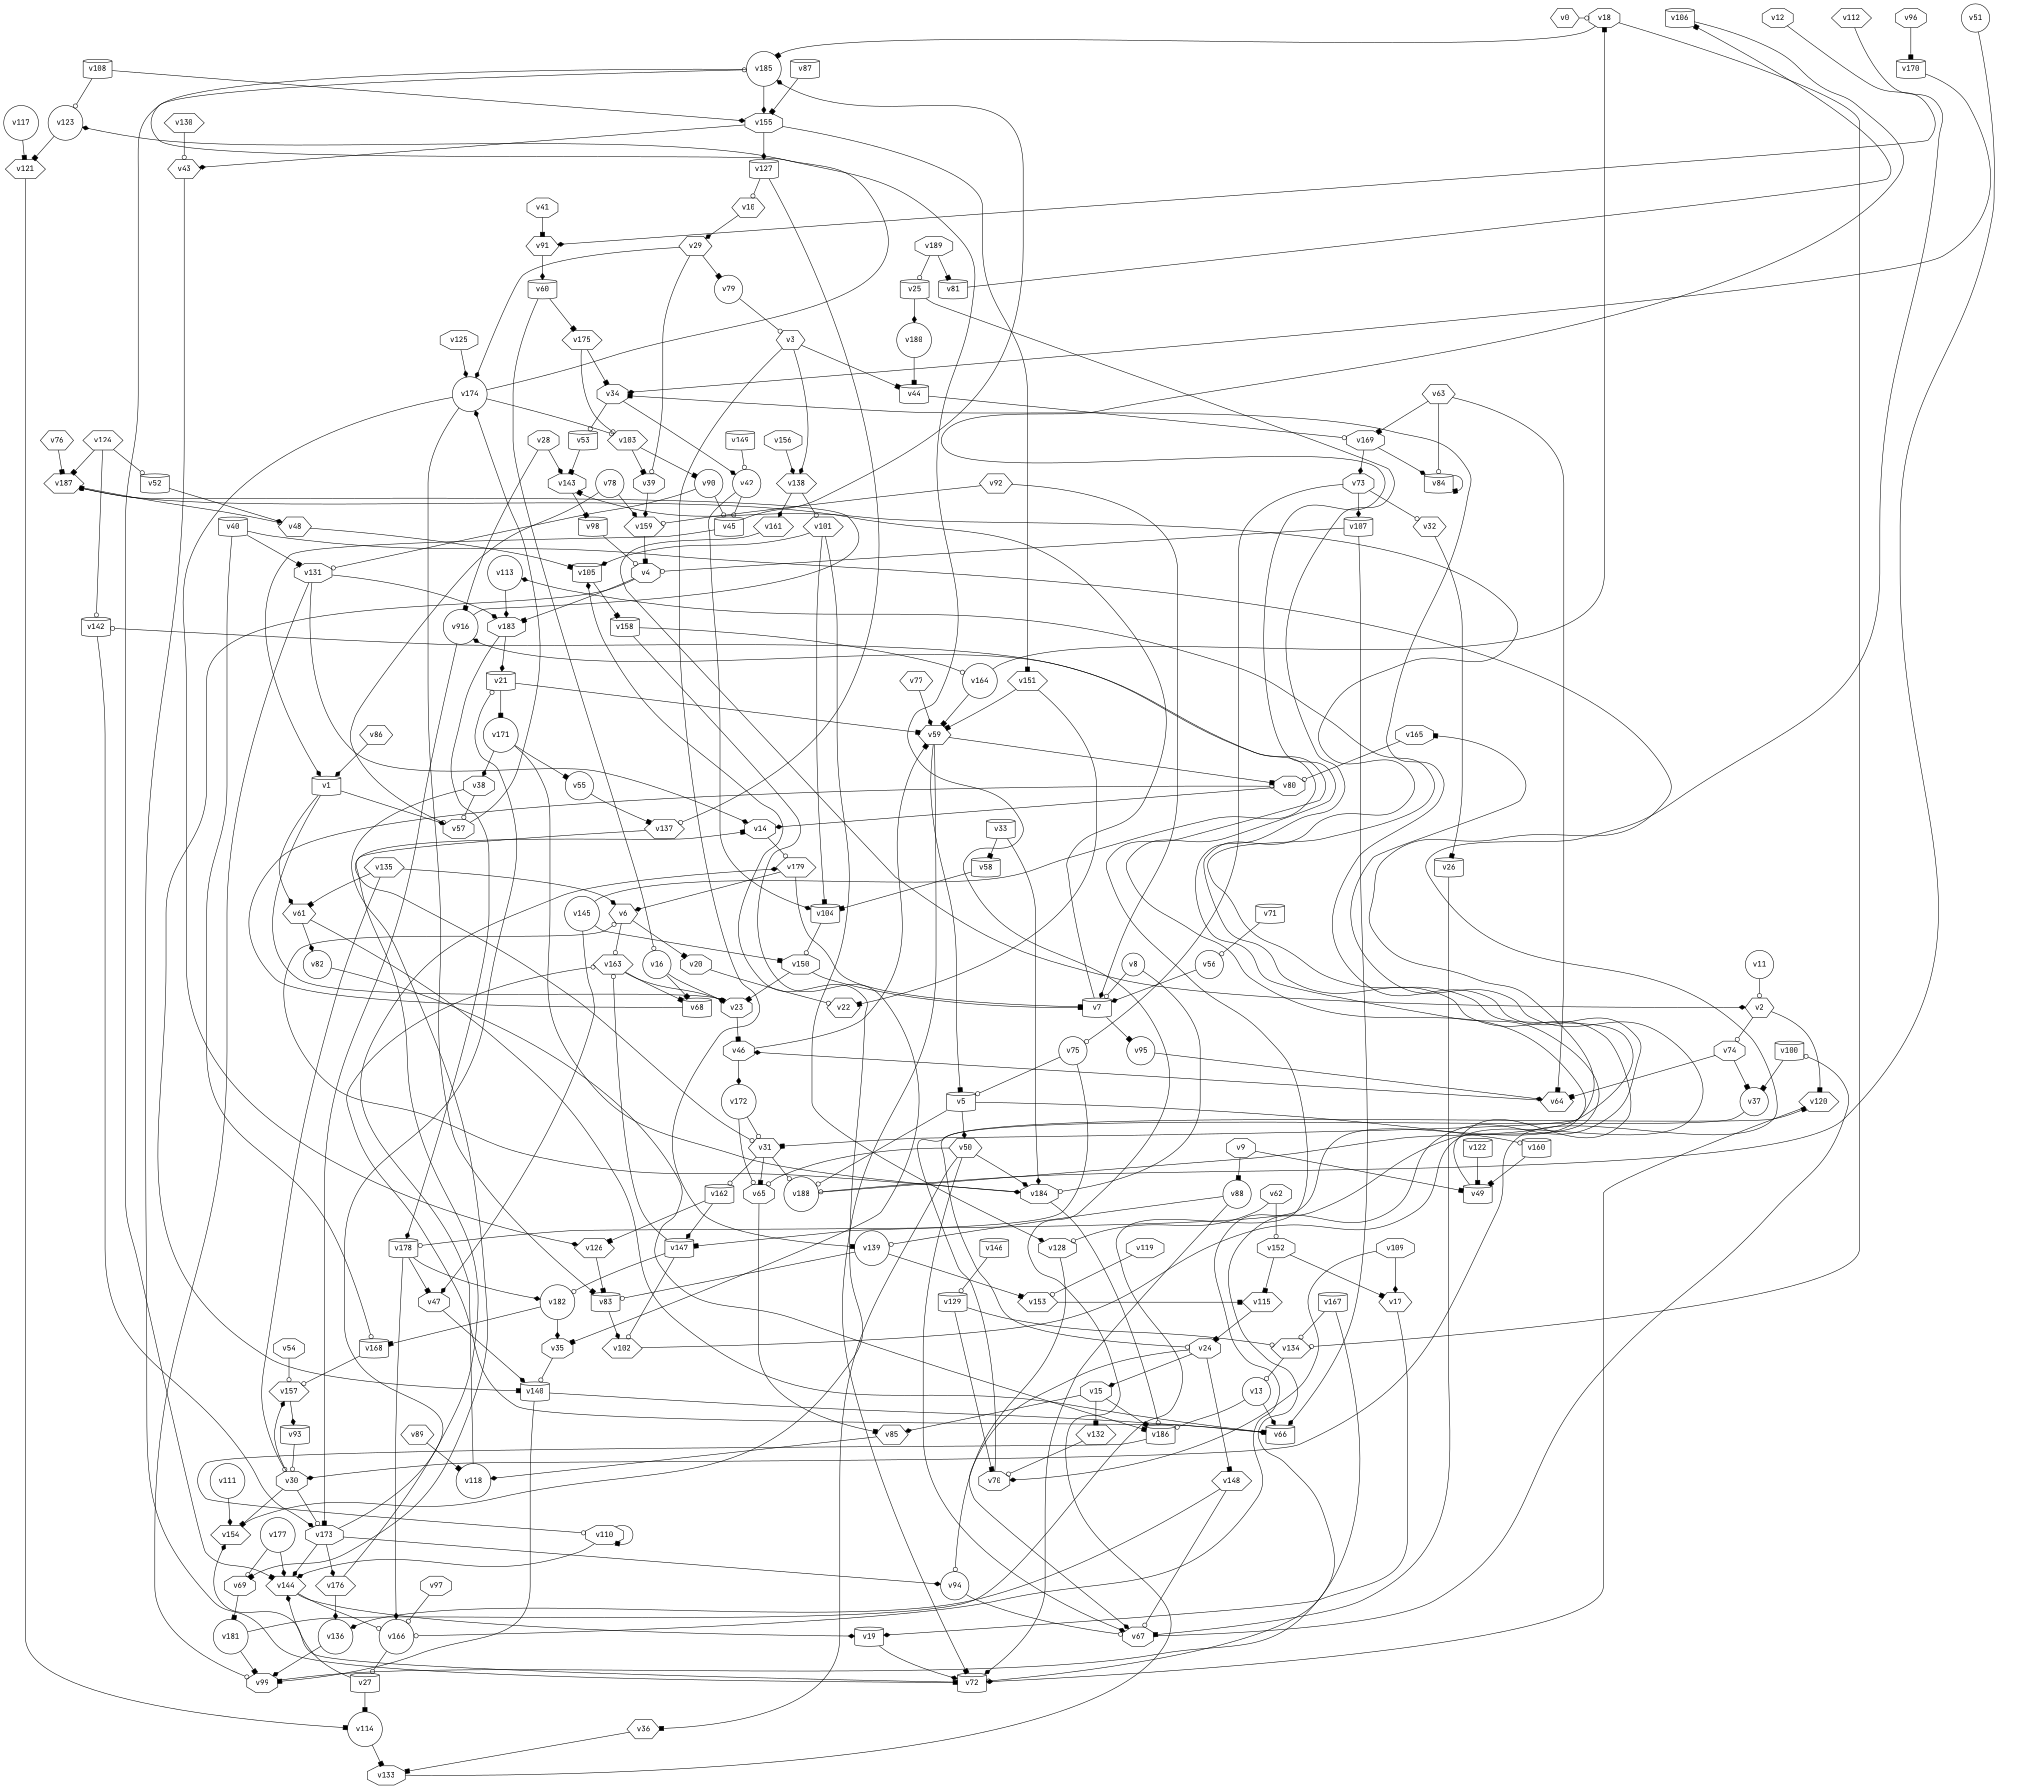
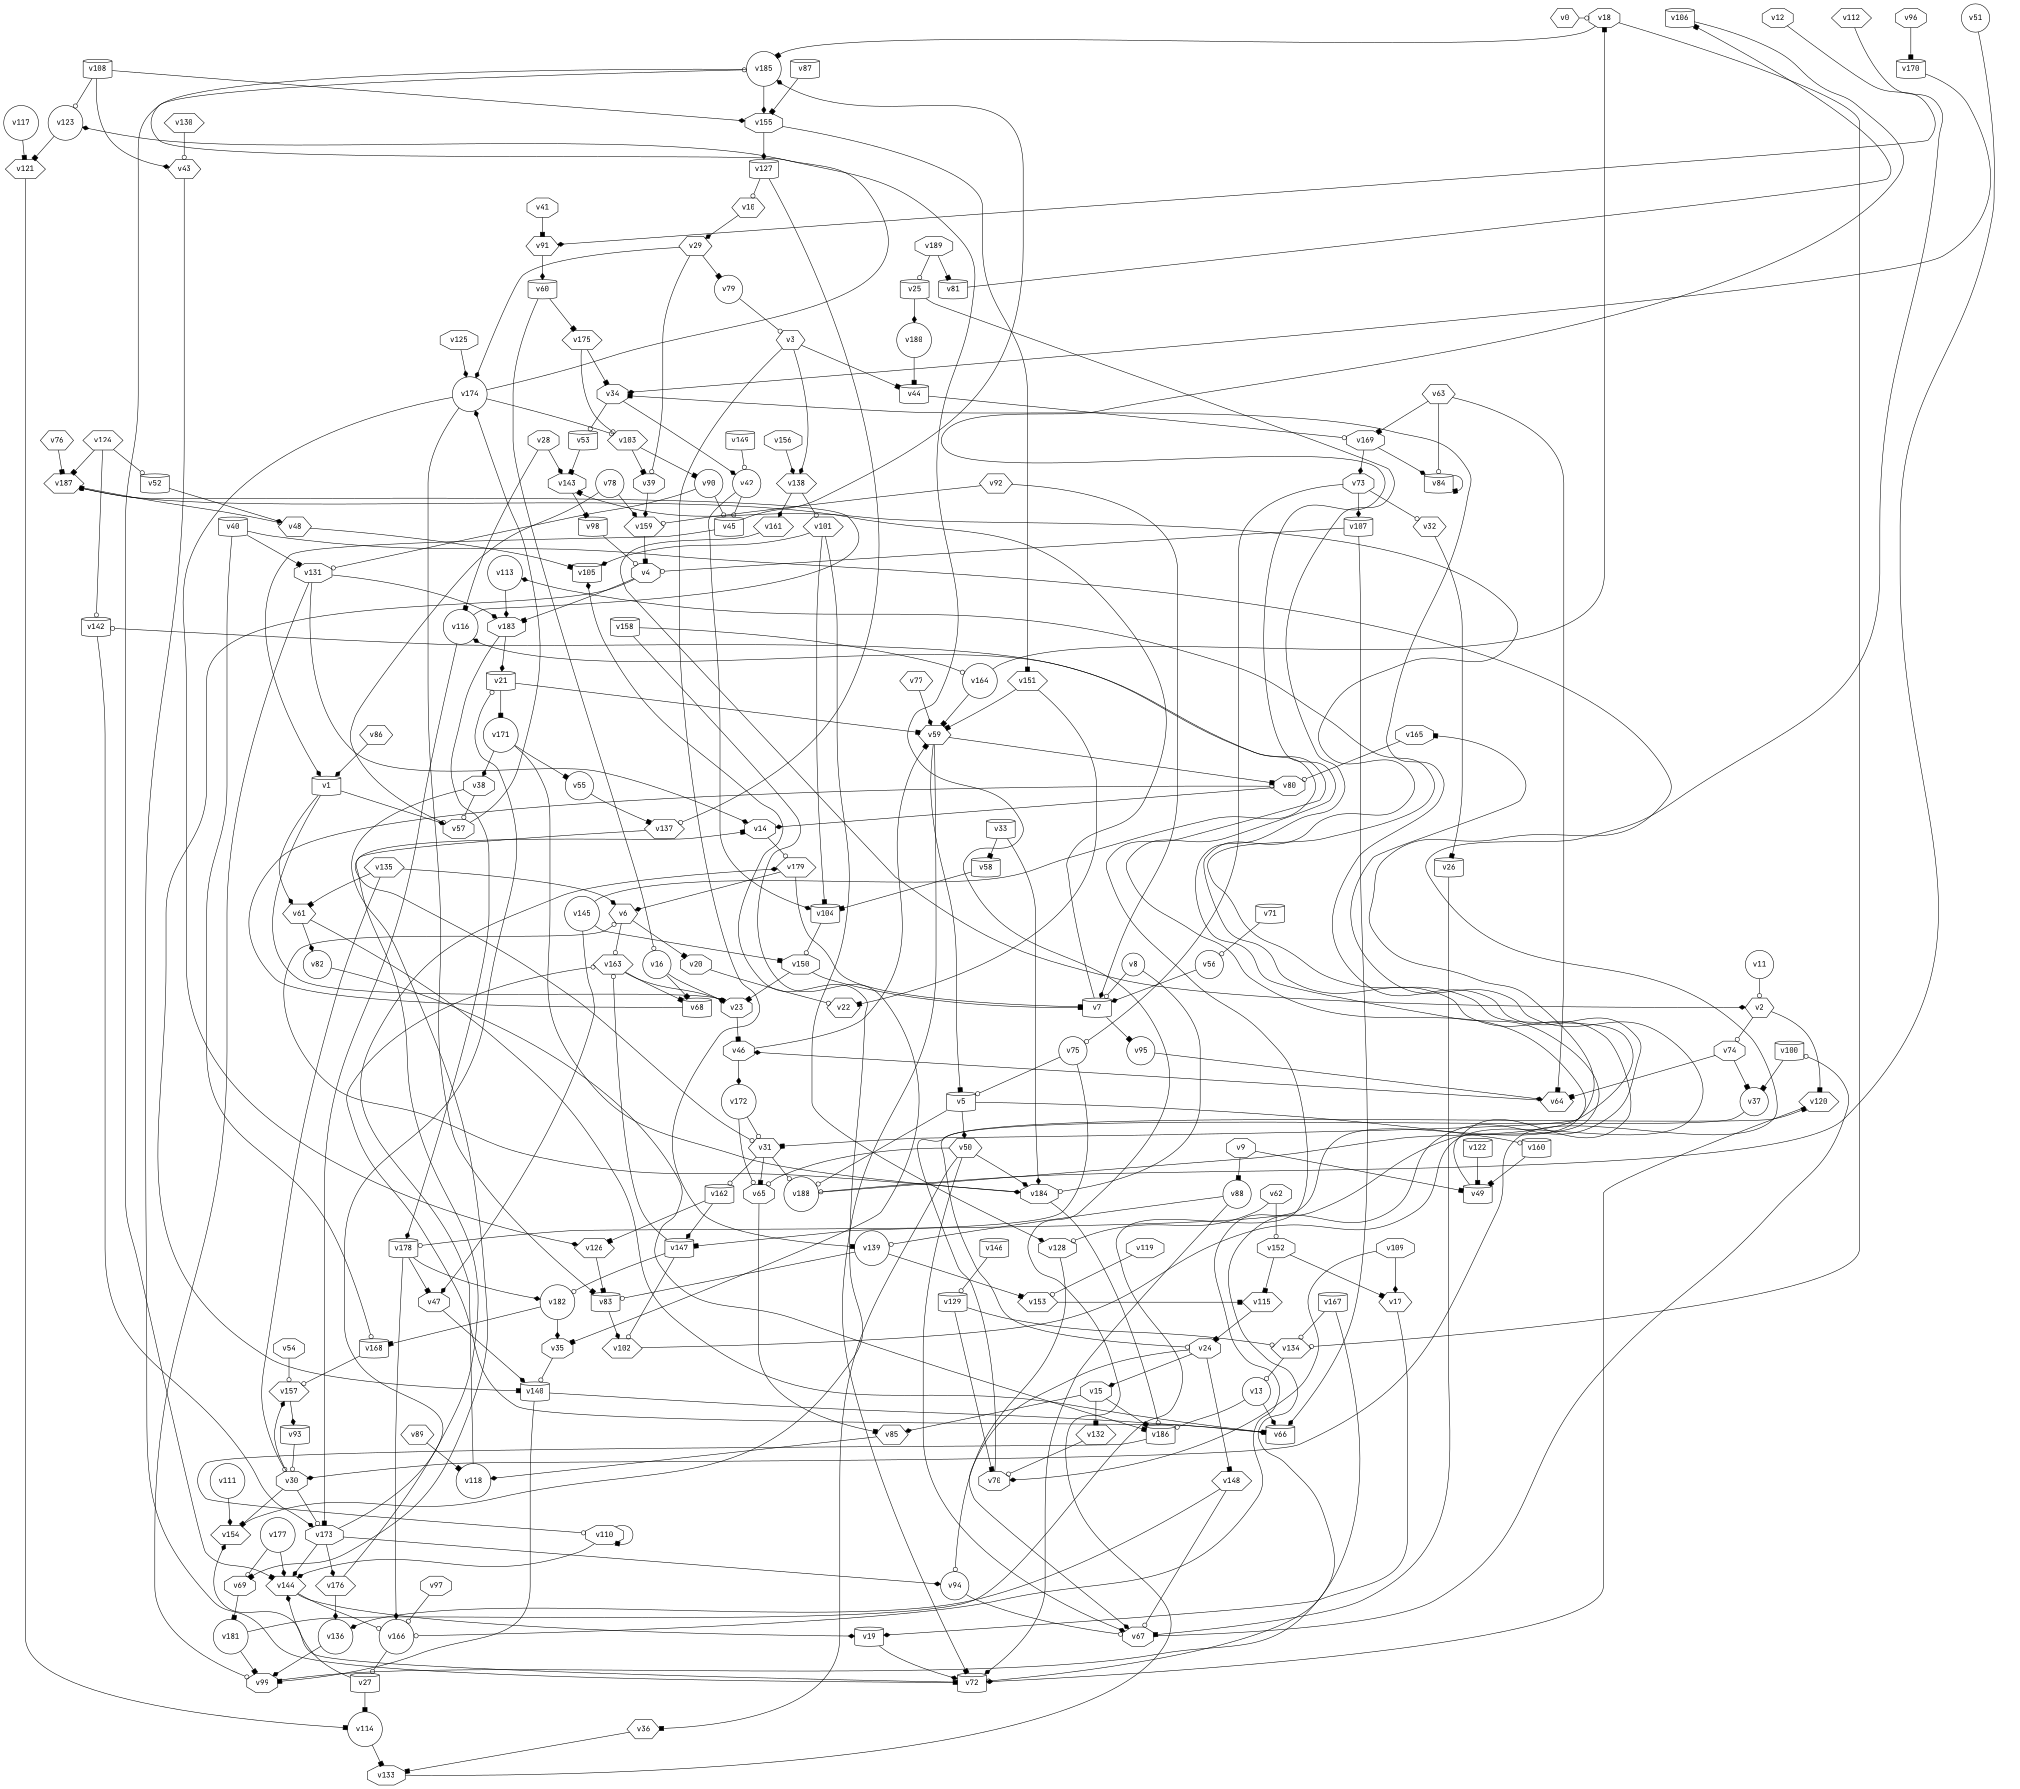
edge "v155" -> "v43": now "v108" -> "v43"
edge "v105" -> "v158": removed
node "v916": label "v916" -> "v116"
